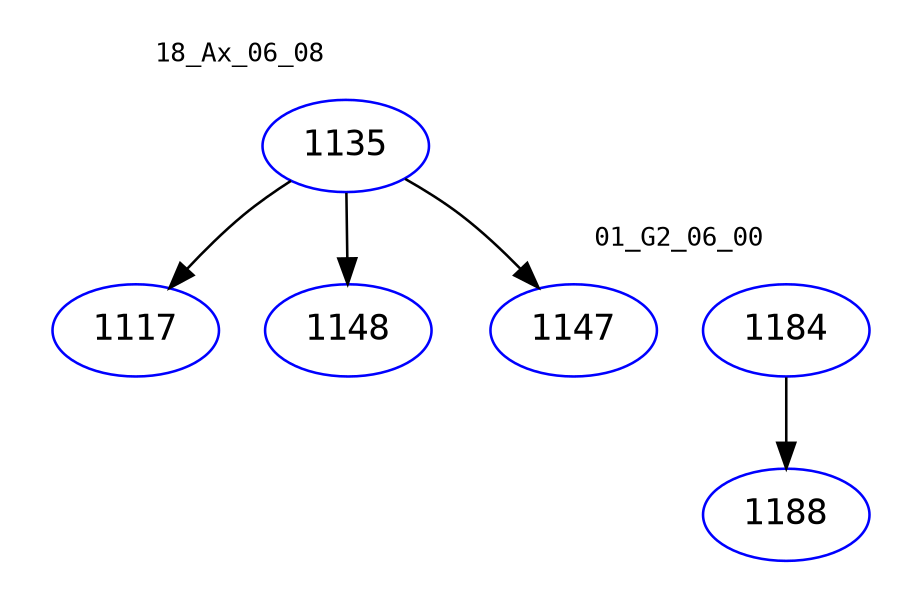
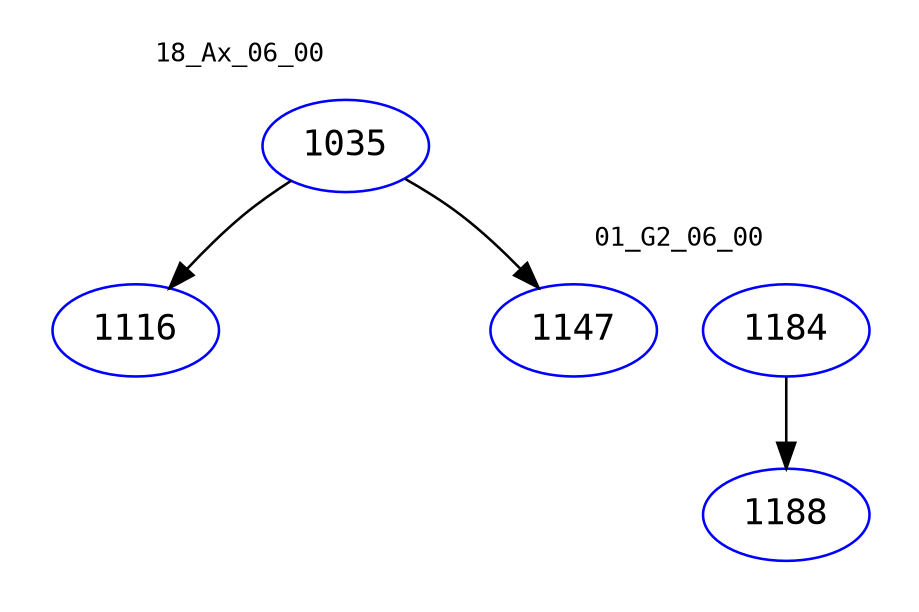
cluster "18_Ax_06_08": label "18_Ax_06_08" -> "18_Ax_06_00"
node "1135": label "1135" -> "1035"
node "1117": label "1117" -> "1116"
node "1148": removed
